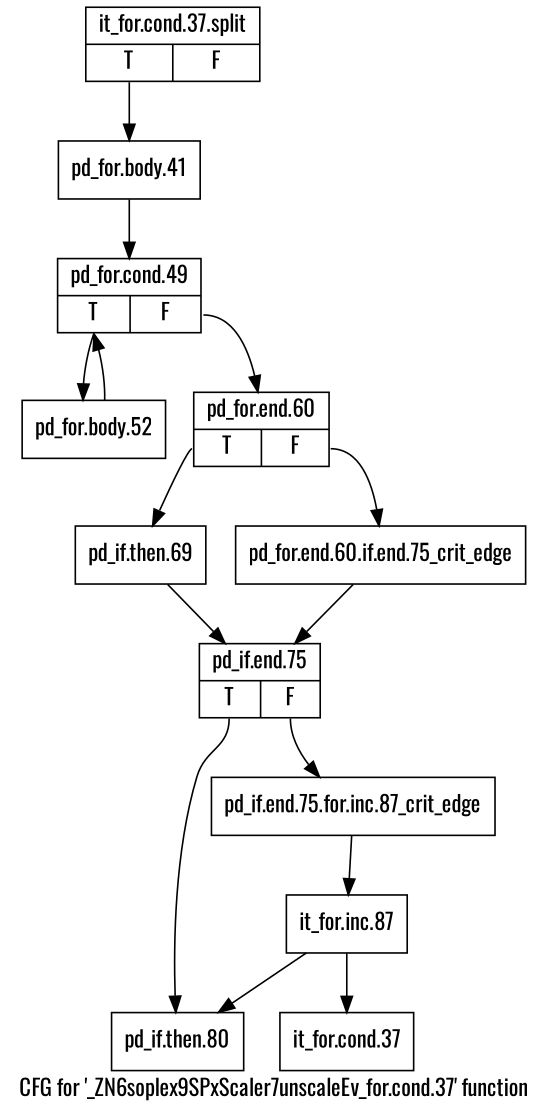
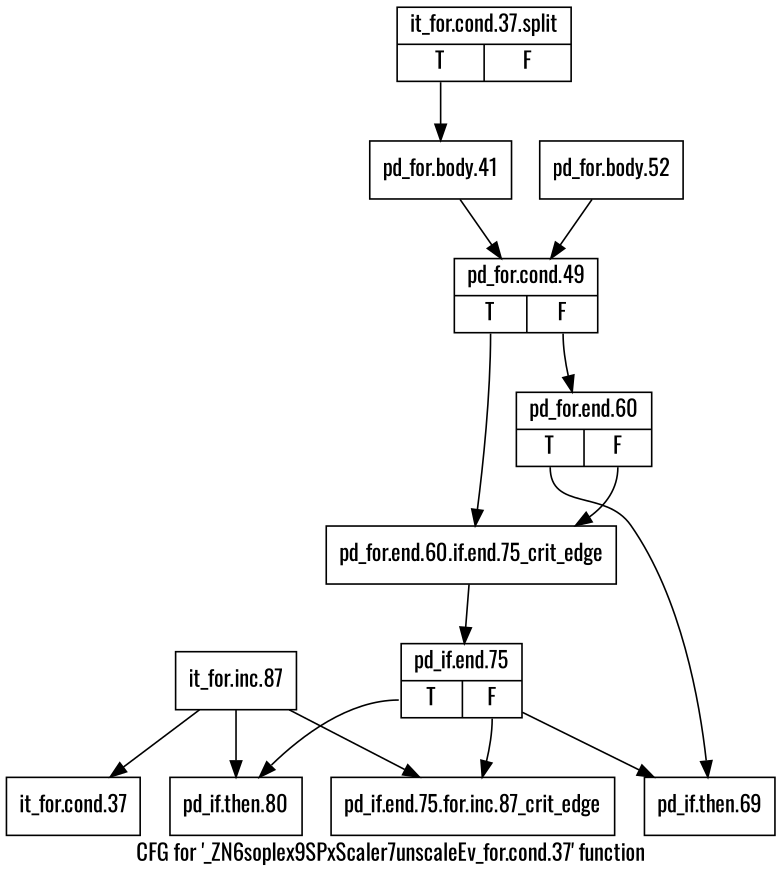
edge "pd_for.cond.49" -> "pd_for.body.52": now "pd_for.cond.49" -> "pd_for.end.60.if.end.75_crit_edge"
edge "pd_if.then.69" -> "pd_if.end.75": reversed
edge "pd_if.end.75.for.inc.87_crit_edge" -> "it_for.inc.87": reversed
